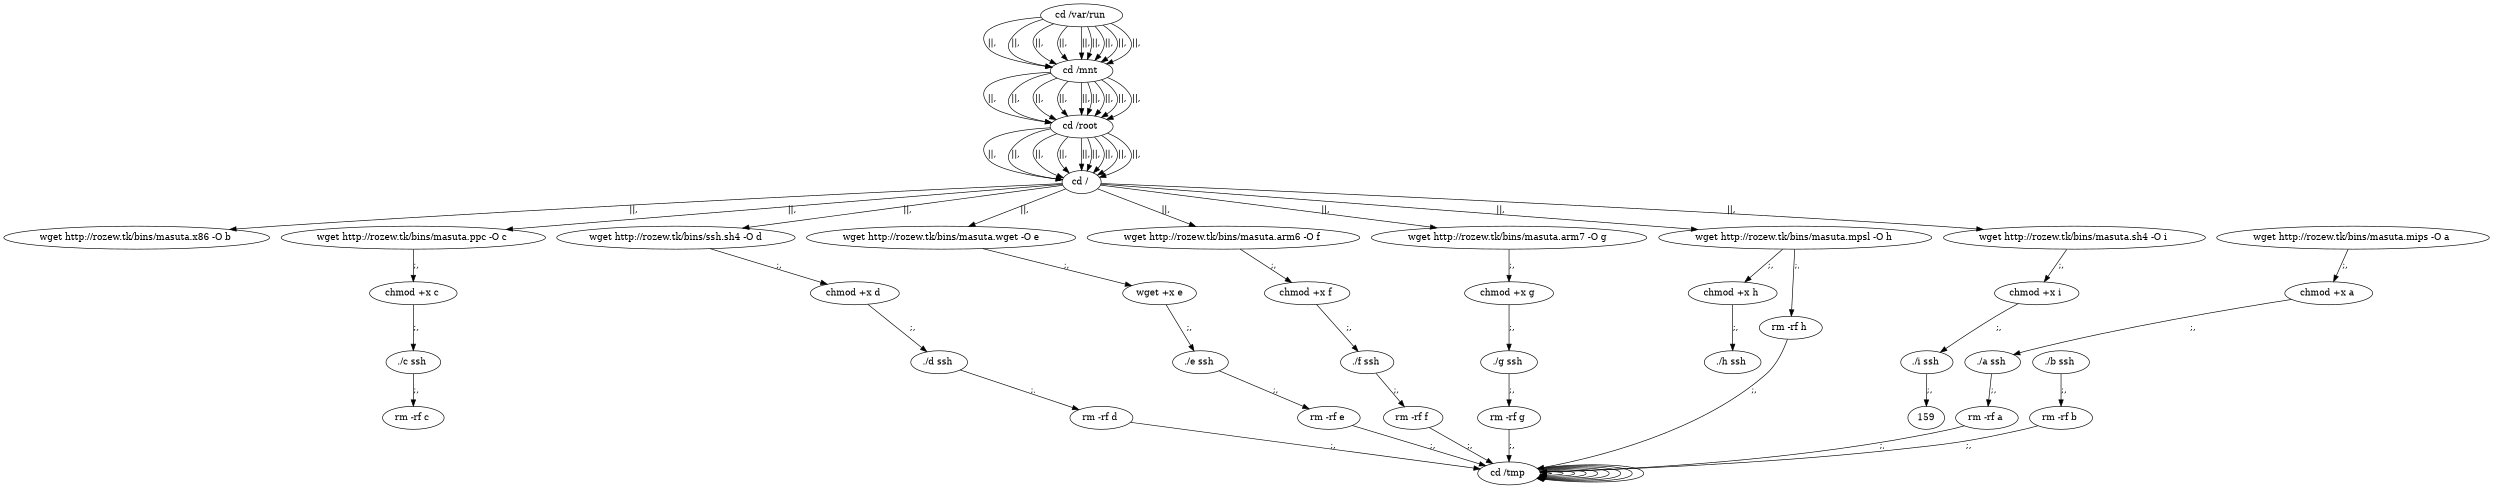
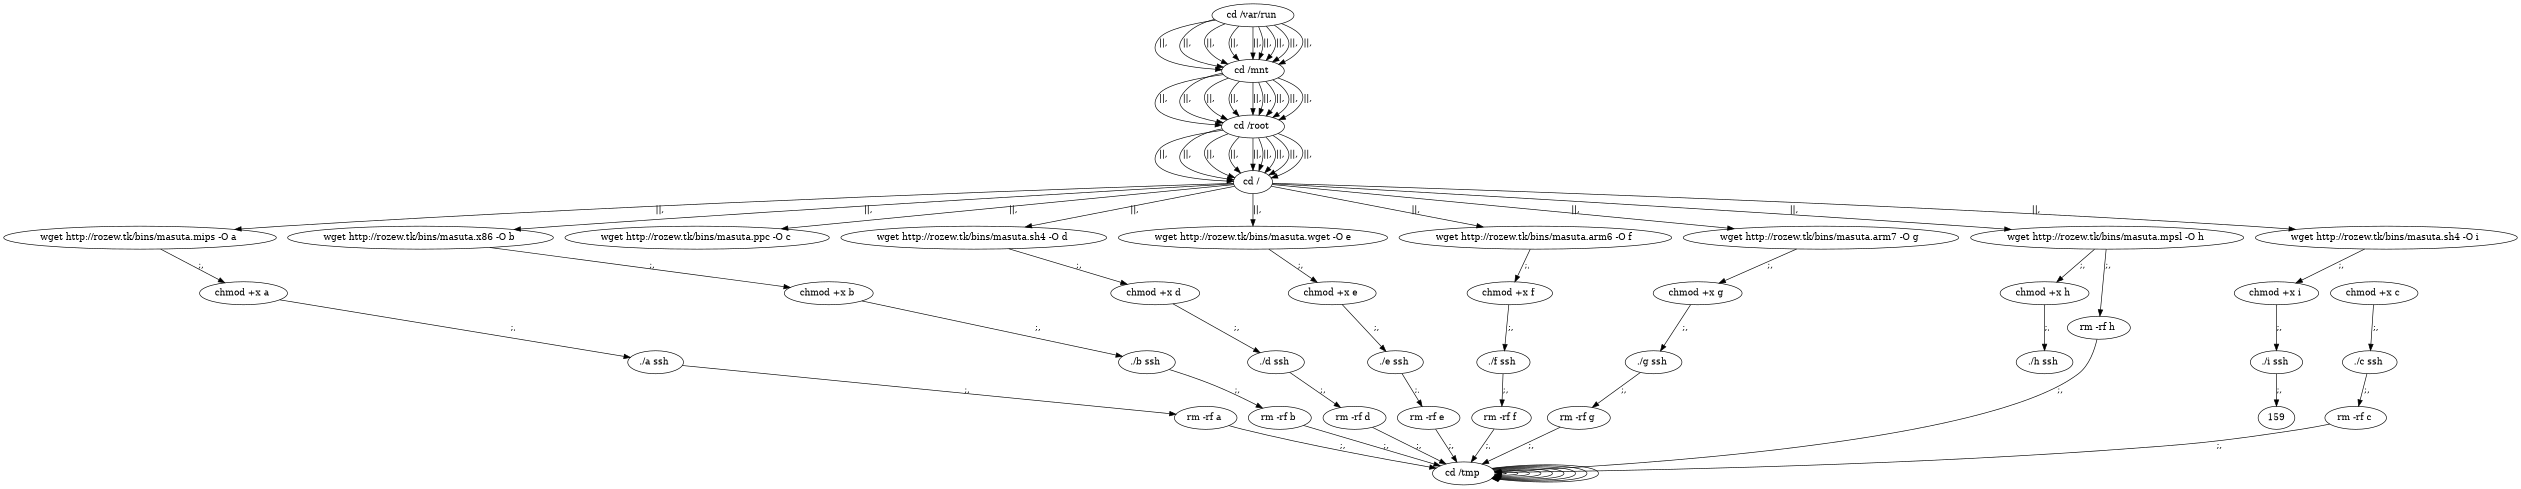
edge "cd /" -> "wget http://rozew.tk/bins/masuta.mips -O a": added, label "||,"
node "wget http://rozew.tk/bins/ssh.sh4 -O d": label "wget http://rozew.tk/bins/ssh.sh4 -O d" -> "wget http://rozew.tk/bins/masuta.sh4 -O d"
edge "wget http://rozew.tk/bins/masuta.ppc -O c" -> "chmod +x c": removed, label ";,"
node "chmod +x b": added
node "wget +x e": label "wget +x e" -> "chmod +x e"
edge "rm -rf c" -> "cd /tmp": added, label ";,"
